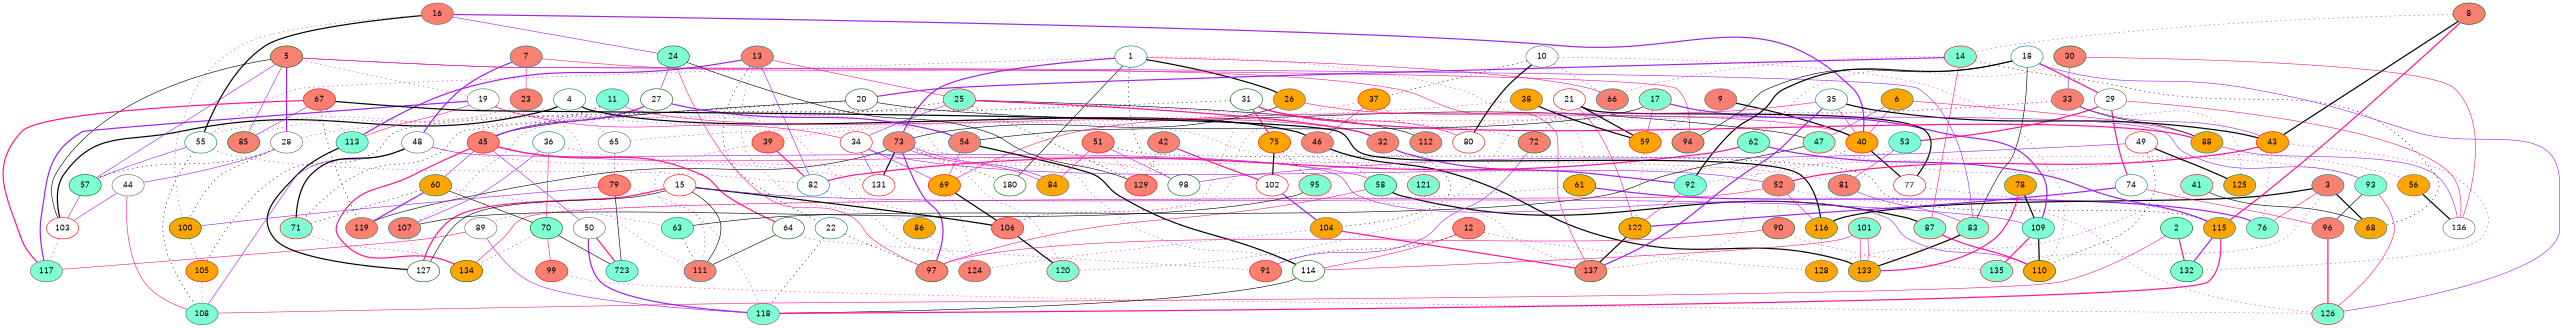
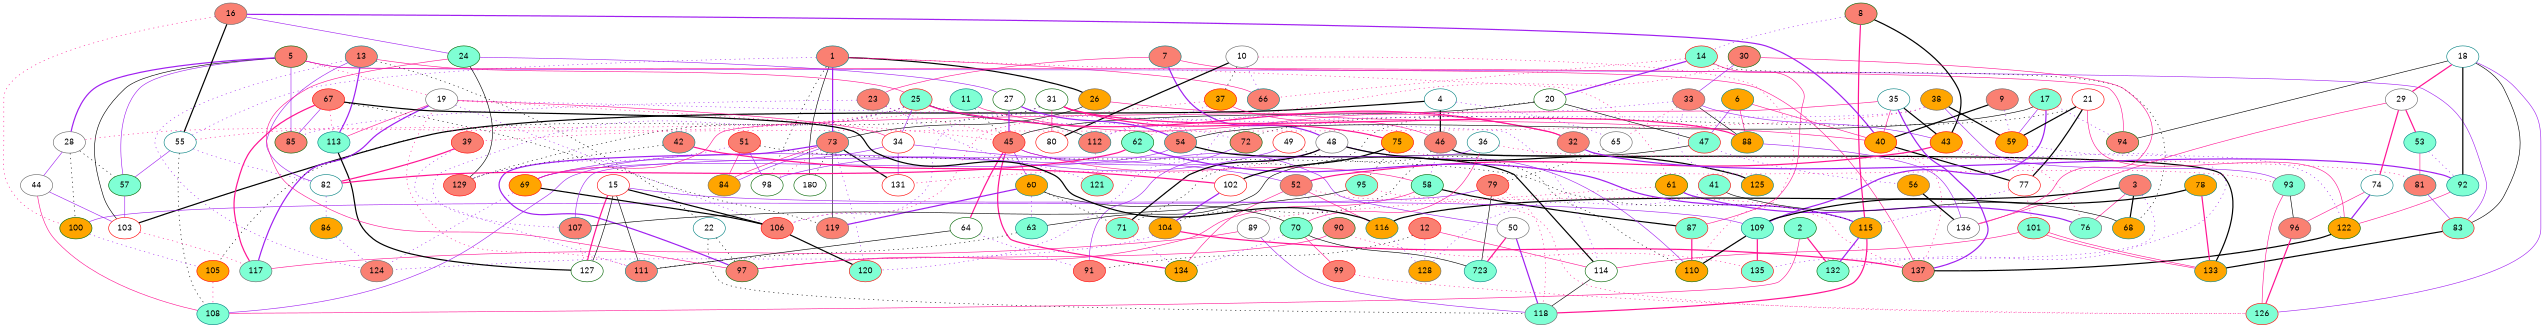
node "1": fillcolor white -> salmon
edge "49" -- "125": now "48" -- "125"
